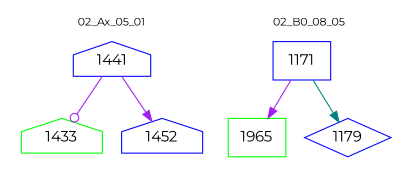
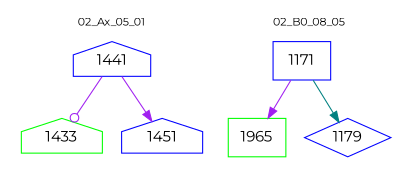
node "1452": label "1452" -> "1451"
